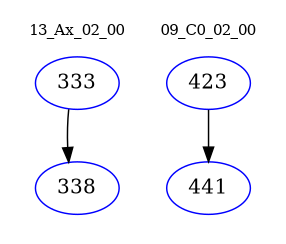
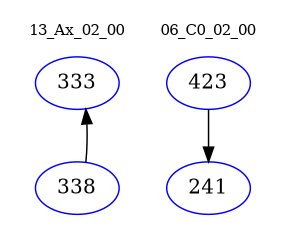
cluster "09_C0_02_00": label "09_C0_02_00" -> "06_C0_02_00"
edge "333" -> "338": reversed
node "441": label "441" -> "241"
